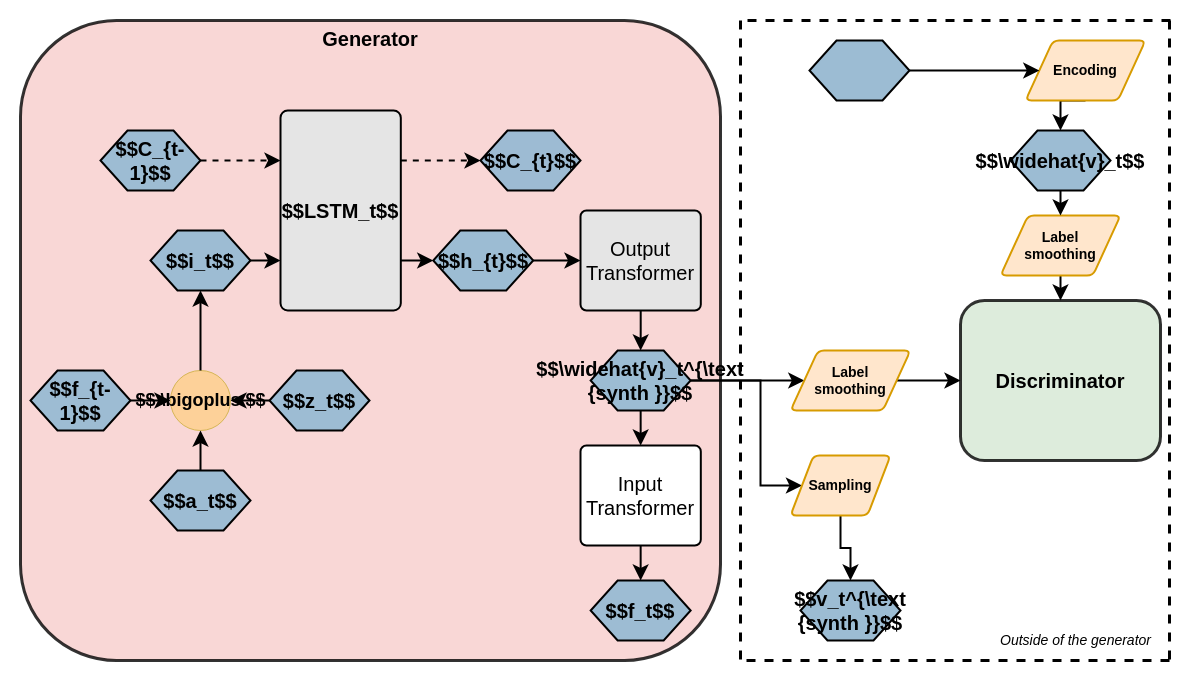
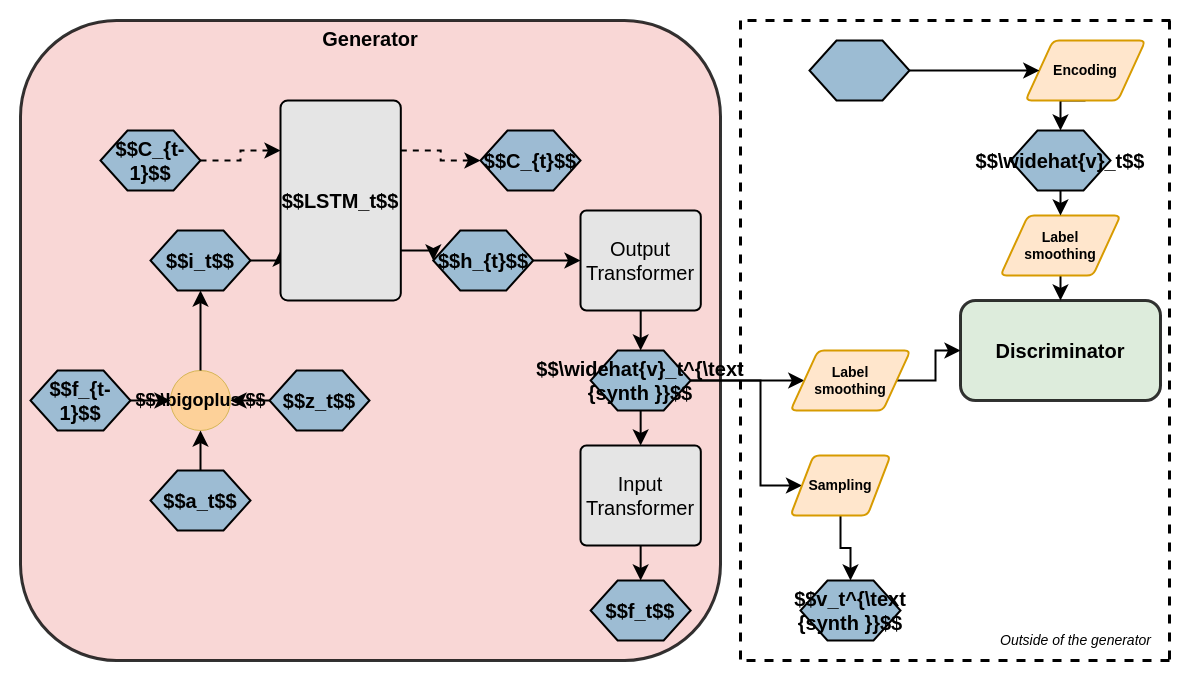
node "$$LSTM_t$$": moved (341, 211) -> (341, 201)
node "Discriminator": size 200x160 -> 200x100
node "Input Transformer": fillcolor #ffffff -> #e5e5e5
